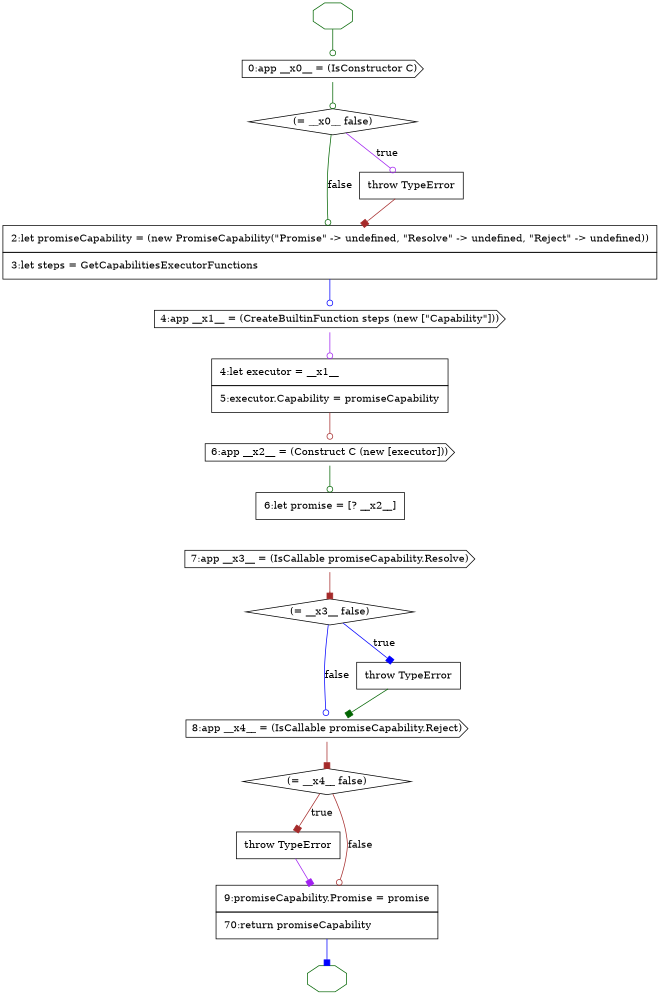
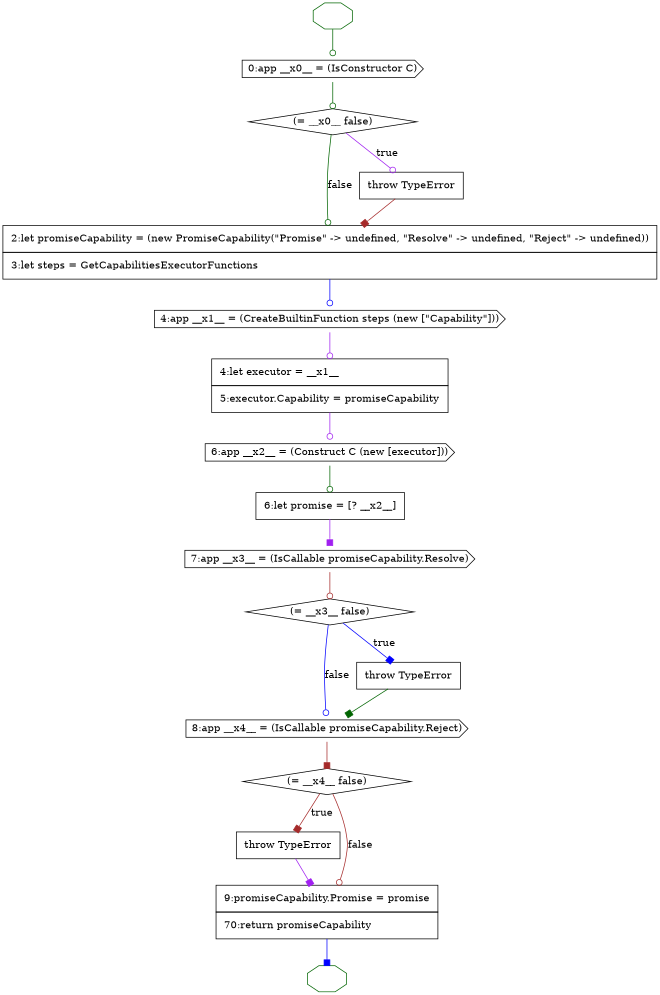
edge "4:let executor = __x1__" -> "6:app __x2__ = (Construct C (new [executor]))": color brown -> purple
edge "6:let promise = [? __x2__]" -> "7:app __x3__ = (IsCallable promiseCapability.Resolve)": added
edge "7:app __x3__ = (IsCallable promiseCapability.Resolve)" -> "(= __x3__ false)": arrowhead box -> odot
